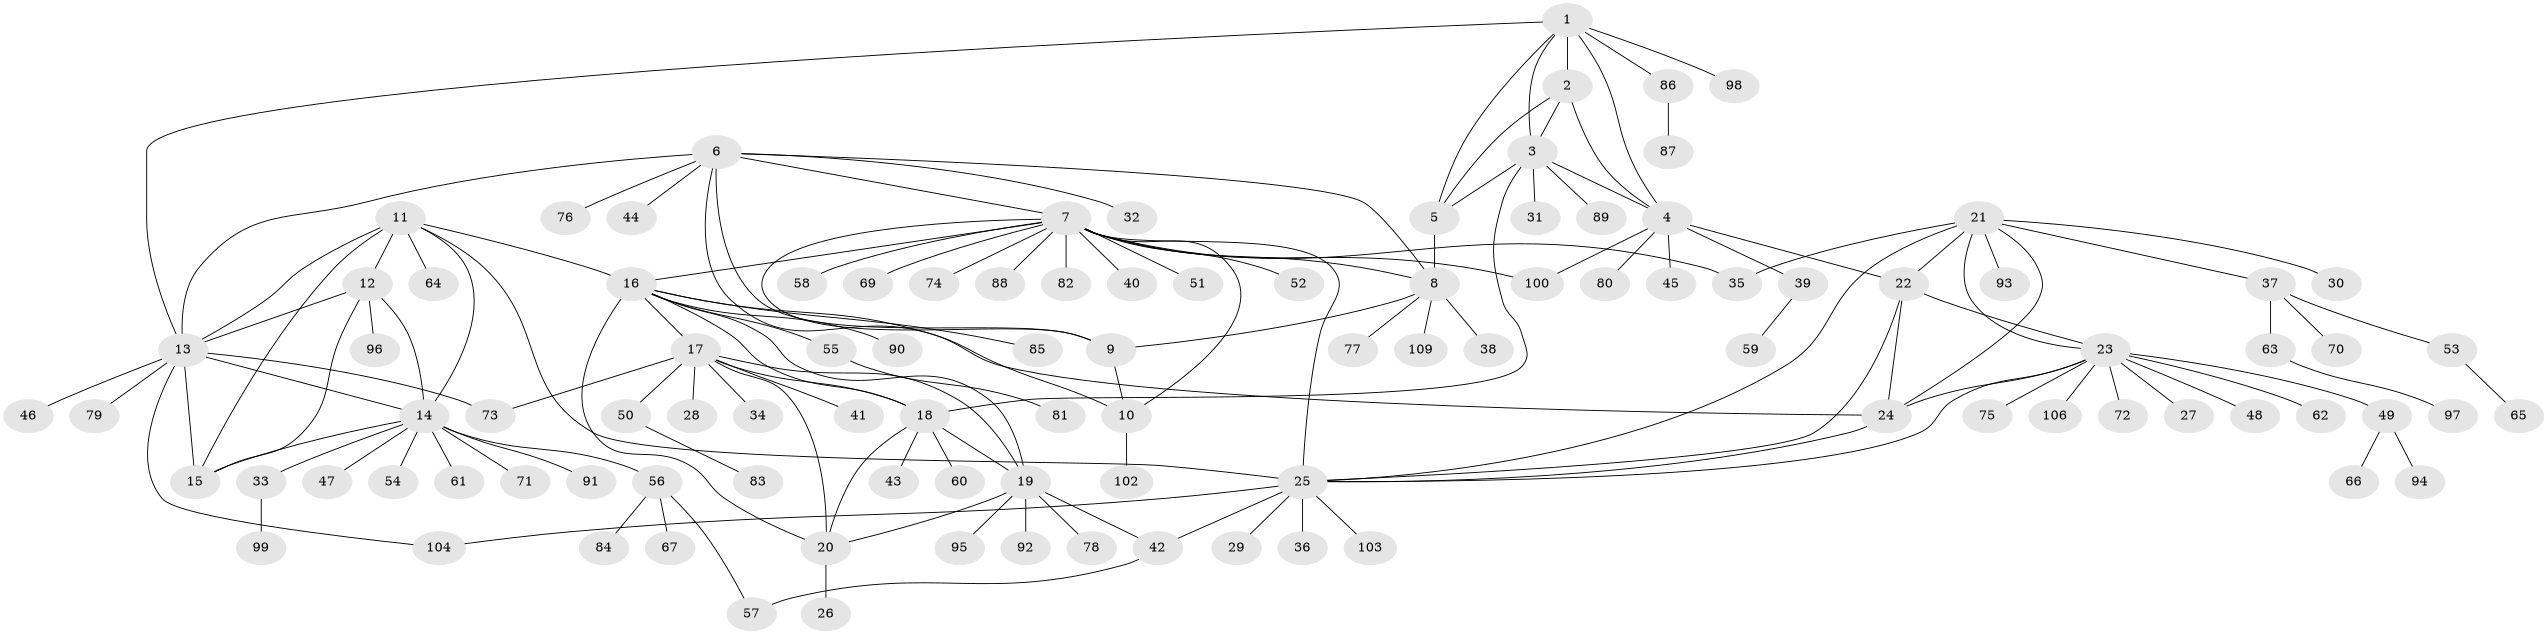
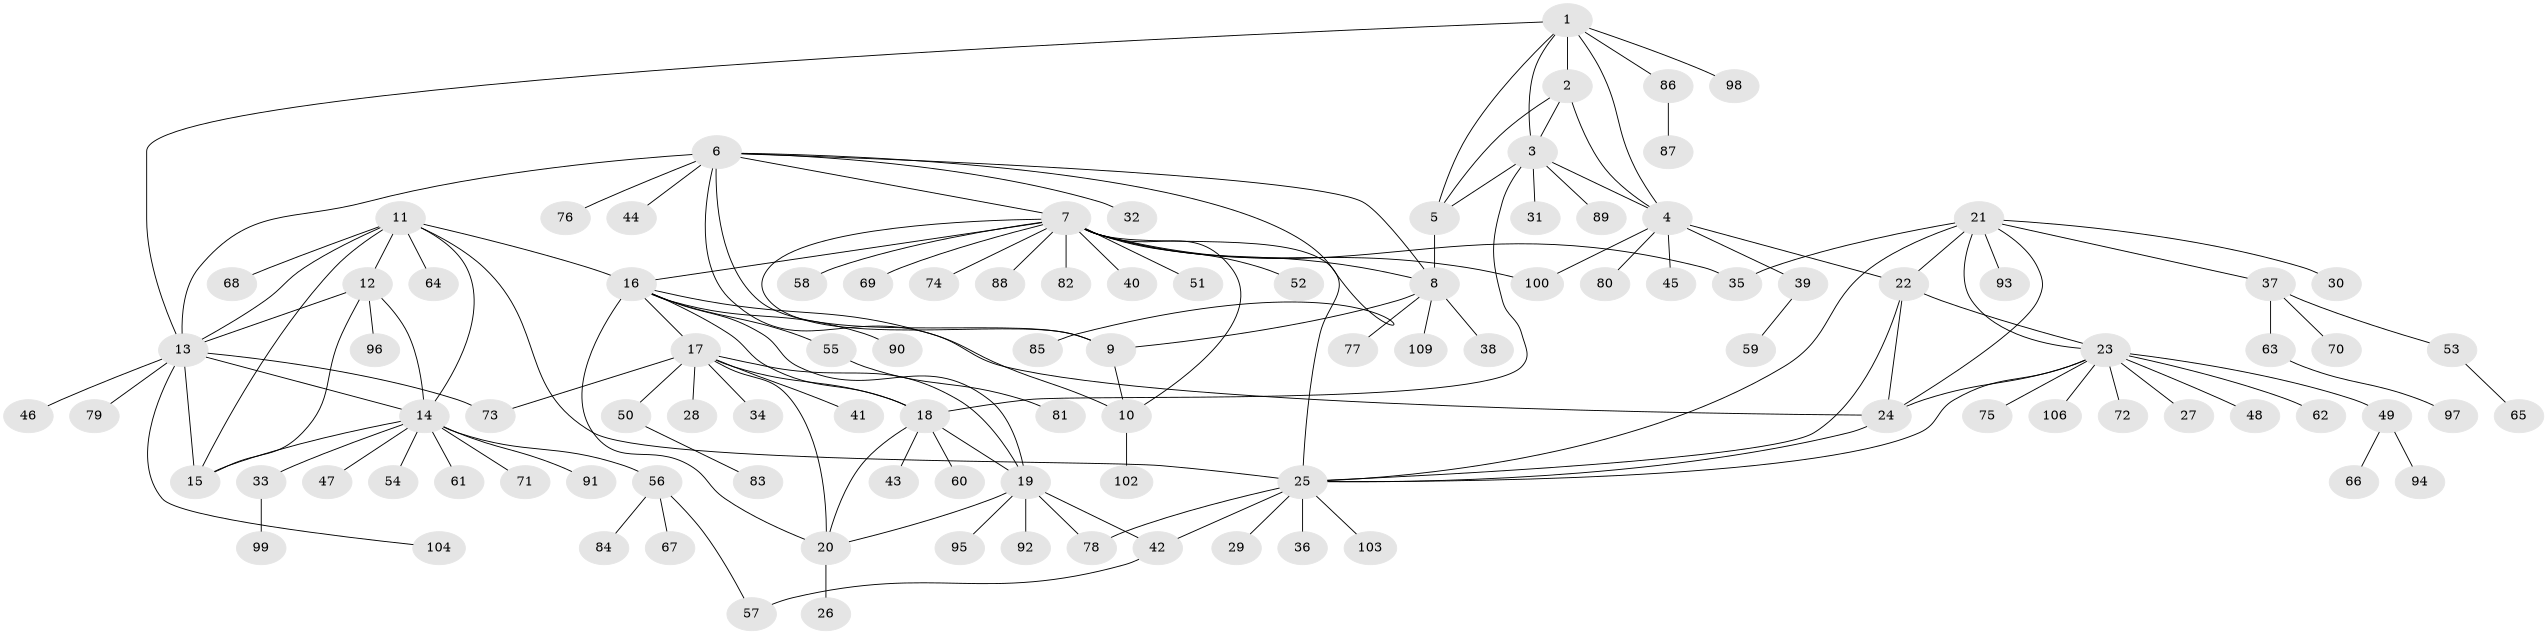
node "68": added
edge "16" -- "85": now "6" -- "85"
edge "25" -- "104": now "25" -- "78"
